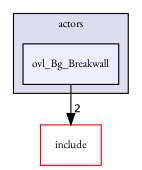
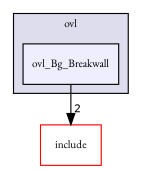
cluster "actors": label "actors" -> "ovl"
